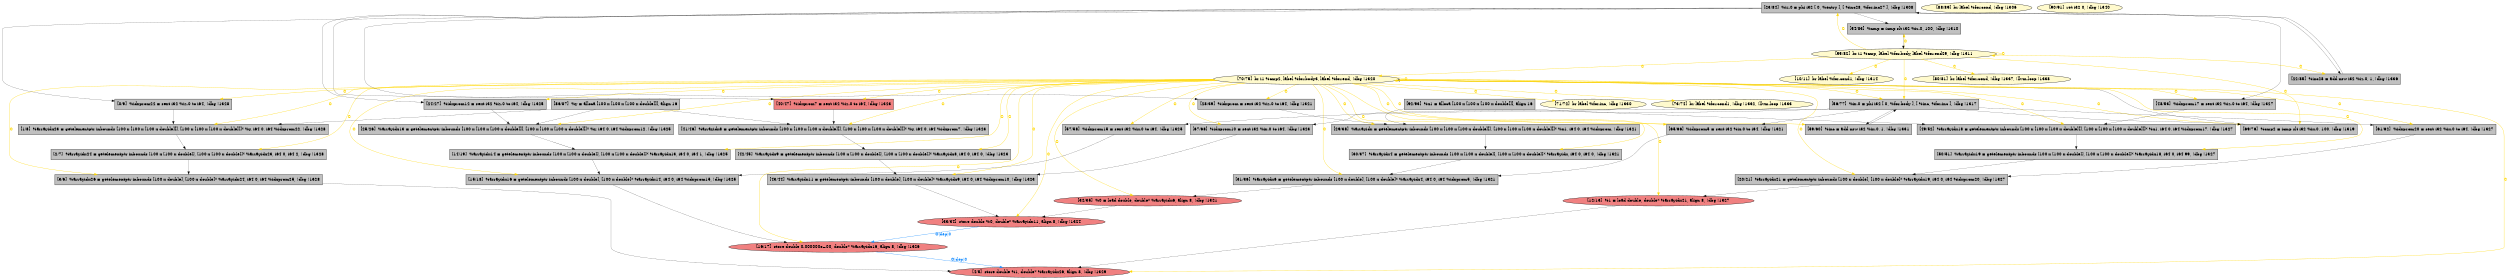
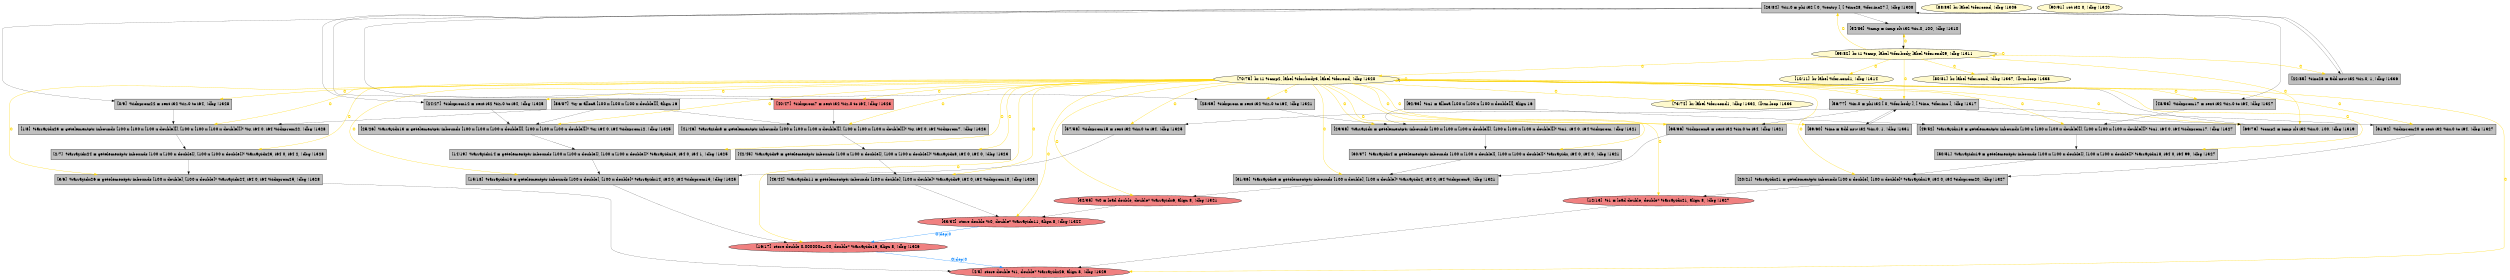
node "[71/72]  br label %for.inc, !dbg !1330": removed
node "[67/68]  %idxprom10 = sext i32 %ix.0 to i64, !dbg !1323": removed
